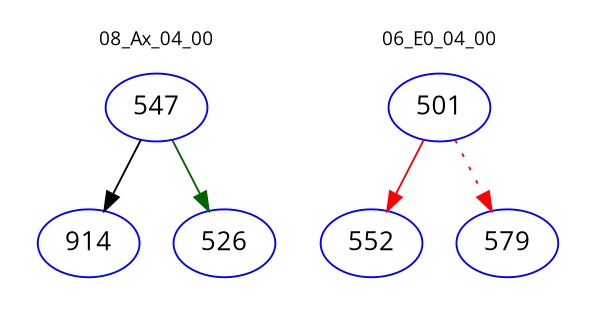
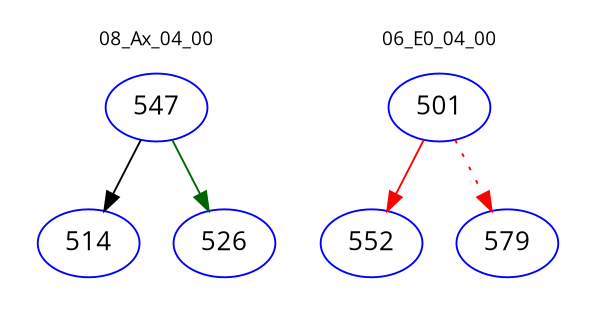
node "914": label "914" -> "514"
